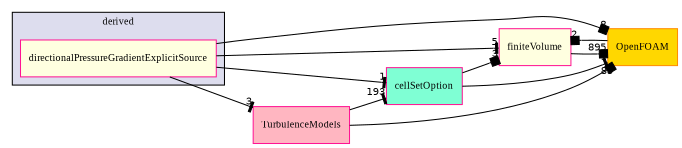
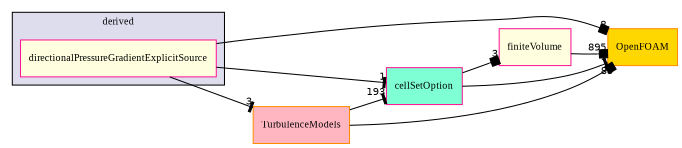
edge "OpenFOAM" -> "finiteVolume": removed
edge "directionalPressureGradientExplicitSource" -> "finiteVolume": removed
node "TurbulenceModels": color deeppink -> darkorange
